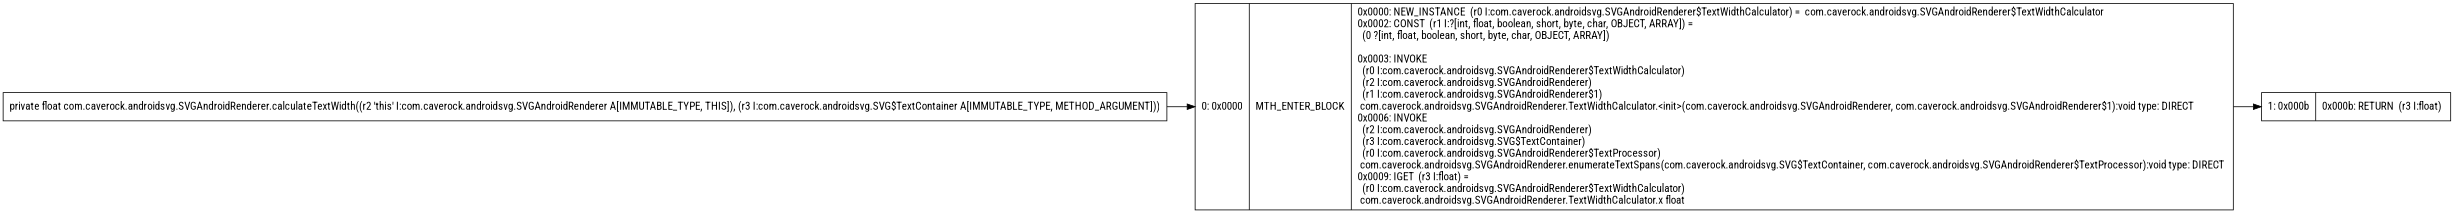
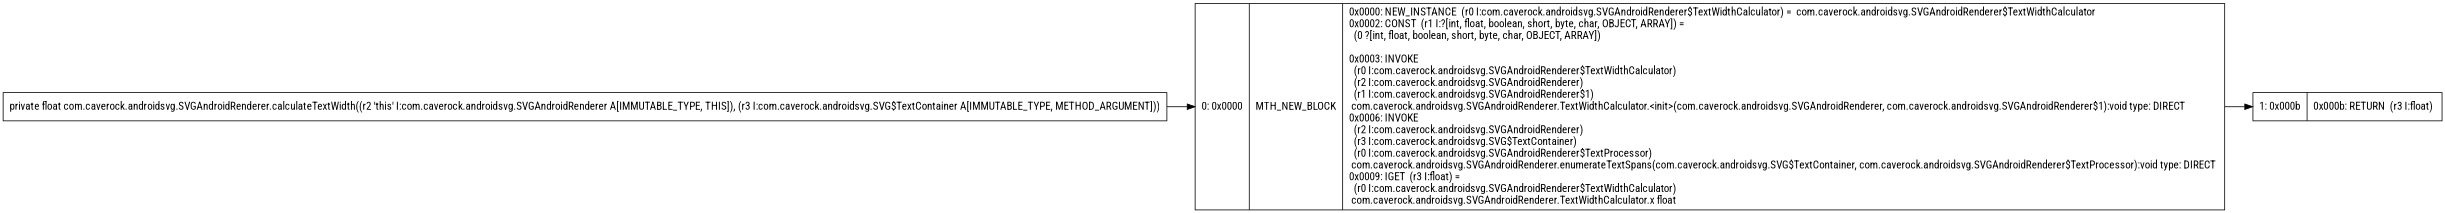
node "0: 0x0000": text "MTH_ENTER_BLOCK" -> "MTH_NEW_BLOCK"
